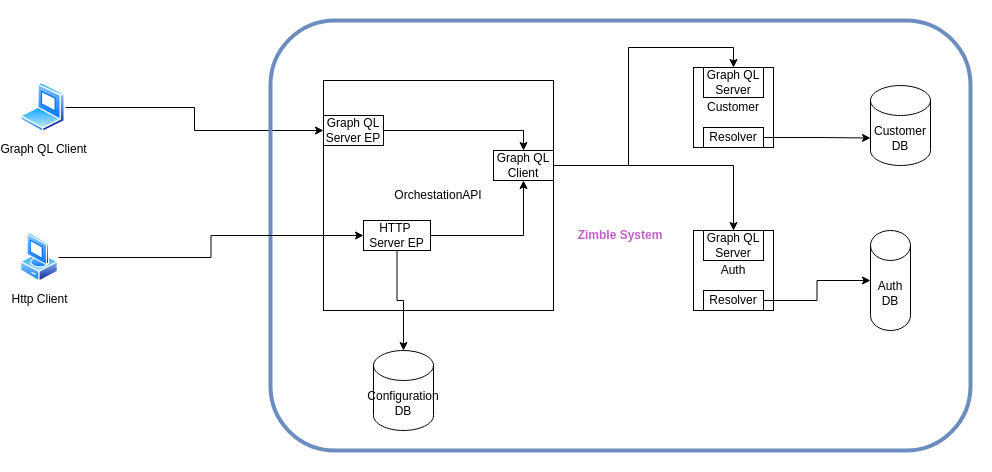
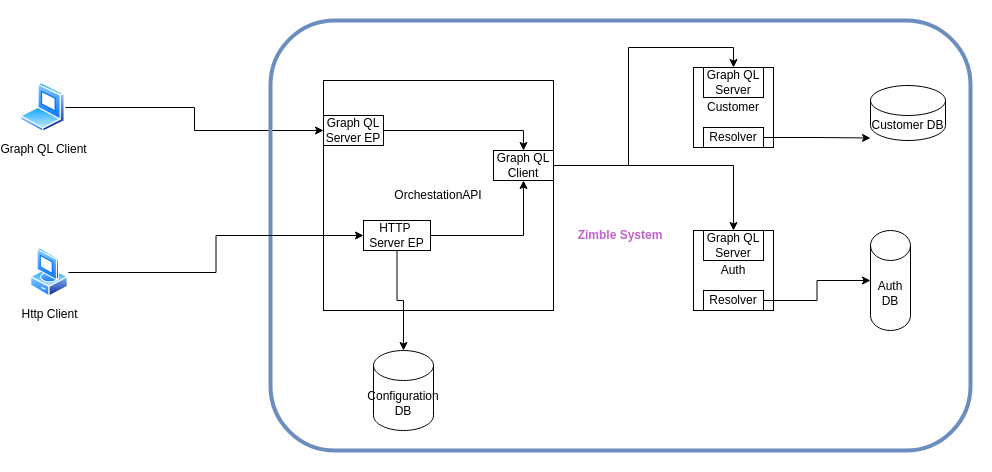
node "Customer DB": size 60x80 -> 75x55
node "Http Client": moved (40, 258) -> (50, 273)
